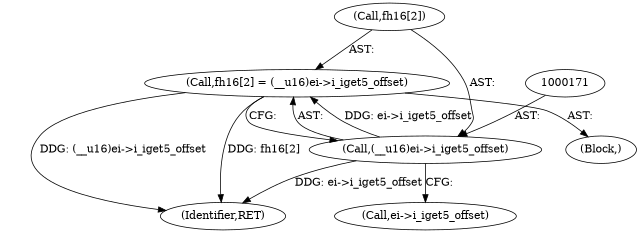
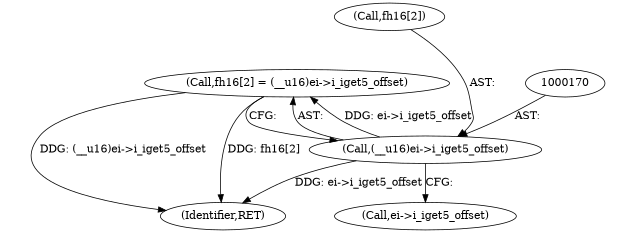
edge "(Call,fh16[2])" -> "(Call,fh16[2] = (__u16)ei->i_iget5_offset)": removed, label "AST:"
node "1000171": label "1000171" -> "1000170"
node "(Block,)": removed
